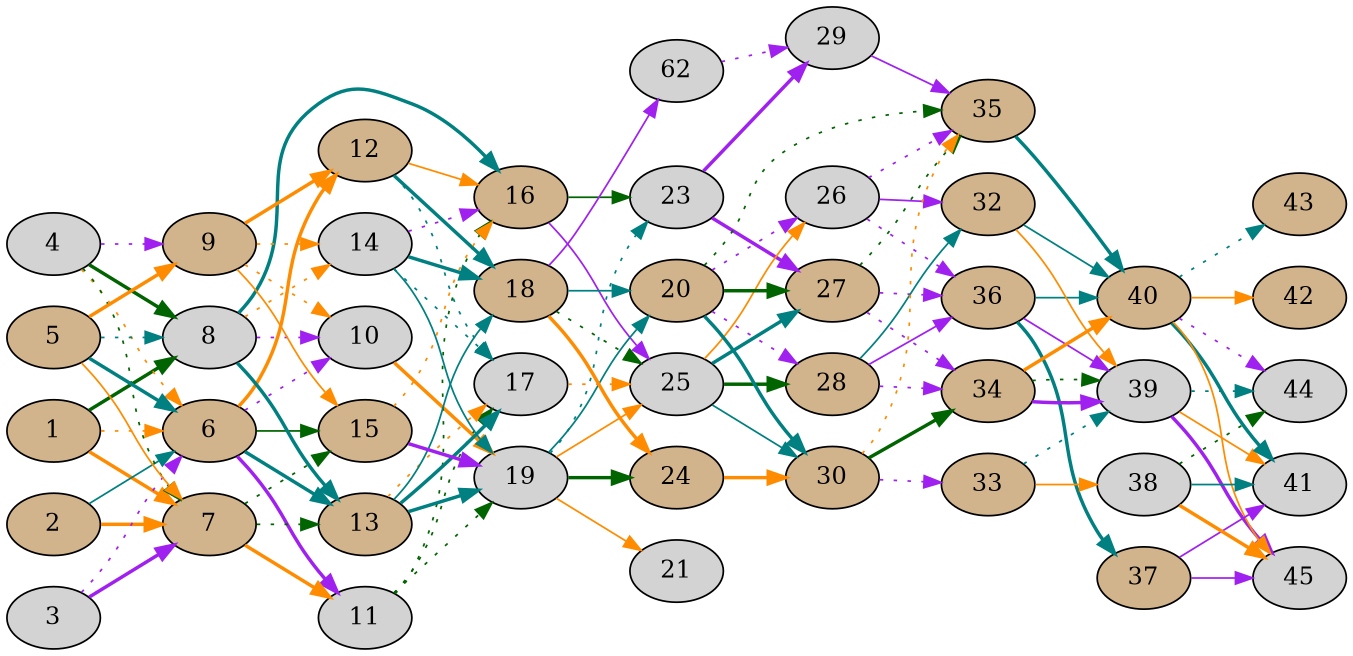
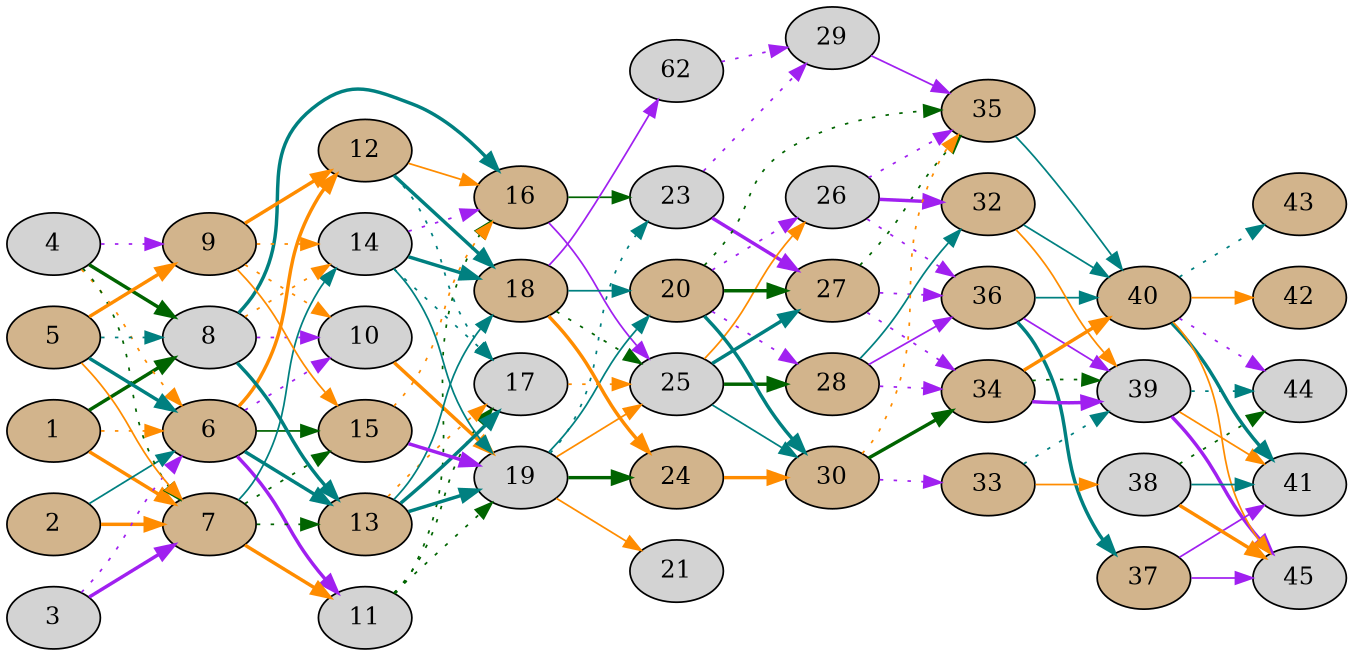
edge "23" -> "29": style bold -> dotted
edge "35" -> "40": style bold -> solid
edge "26" -> "32": style solid -> bold
edge "7" -> "14": added
